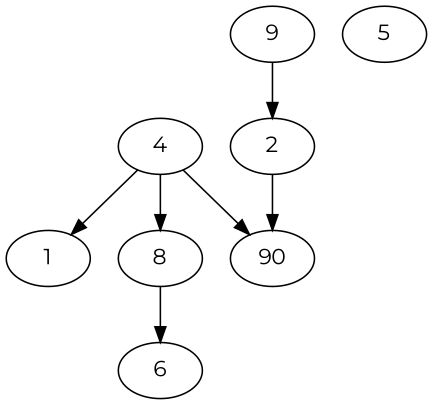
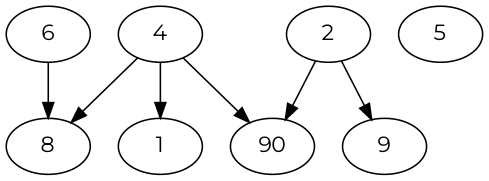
edge "9" -> "2": reversed
edge "8" -> "6": reversed
